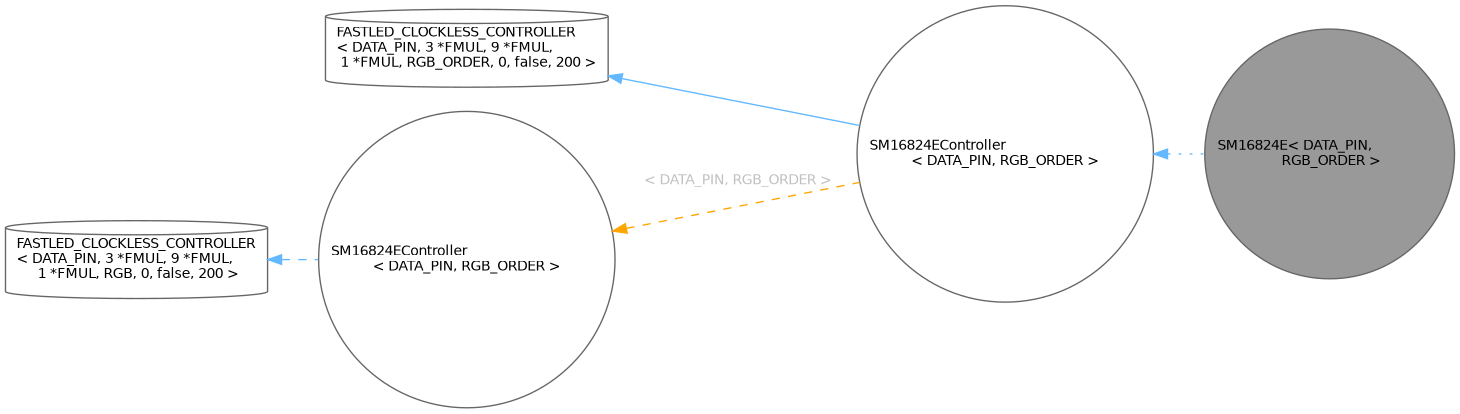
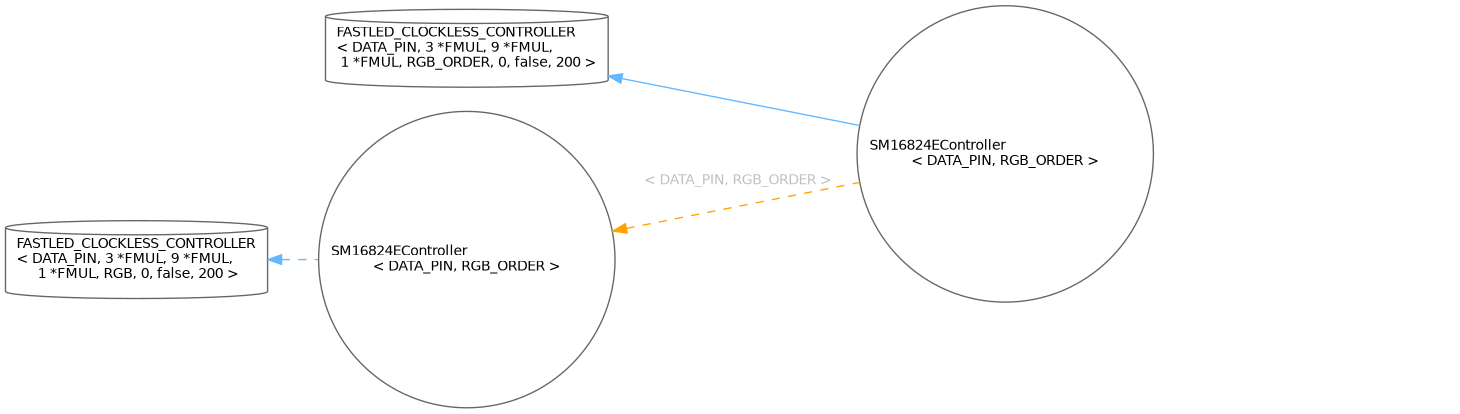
node "SM16824E< DATA_PIN, RGB_ORDER >": removed
